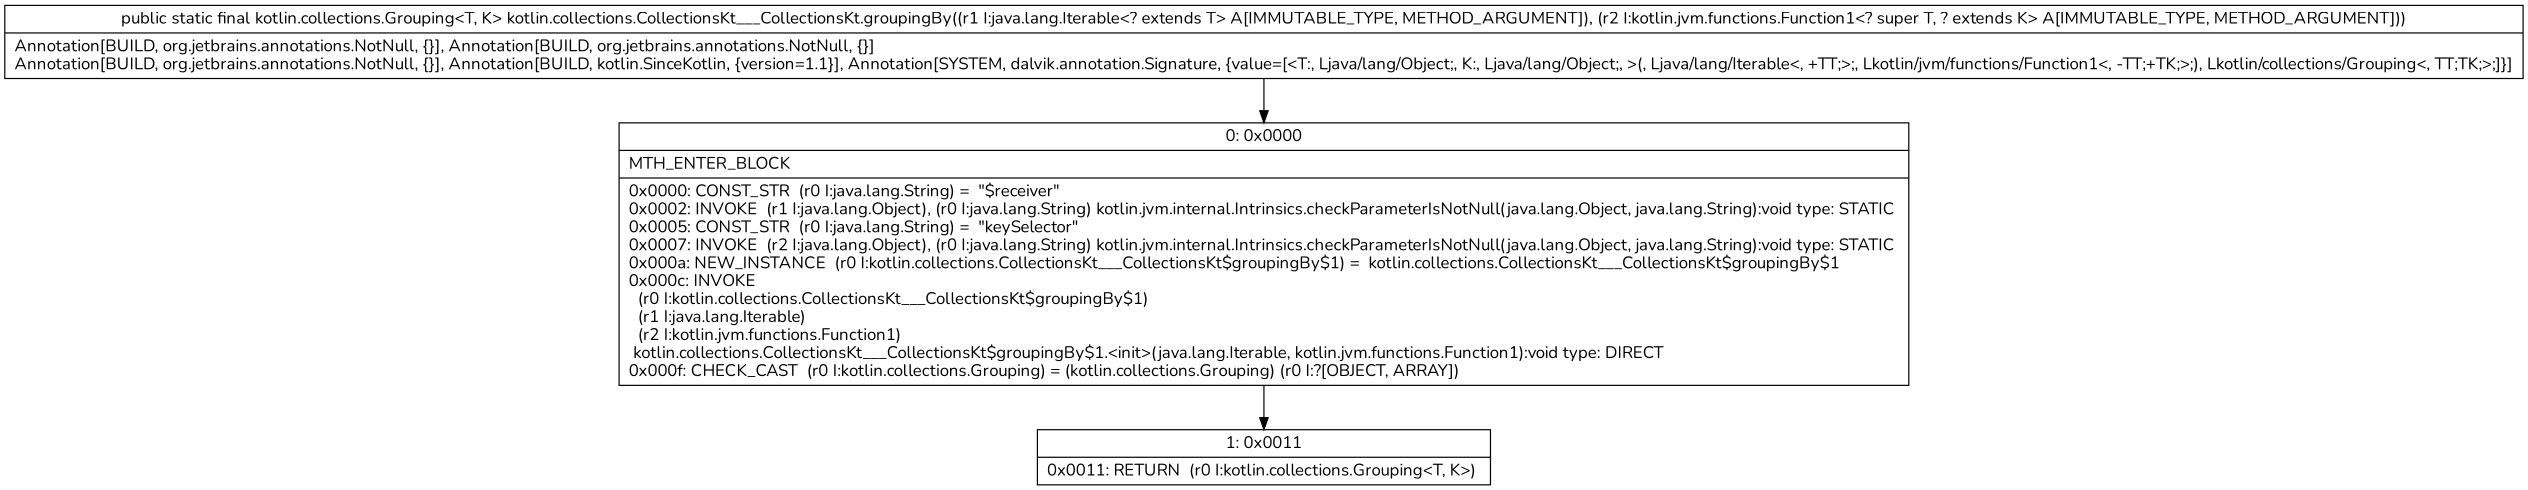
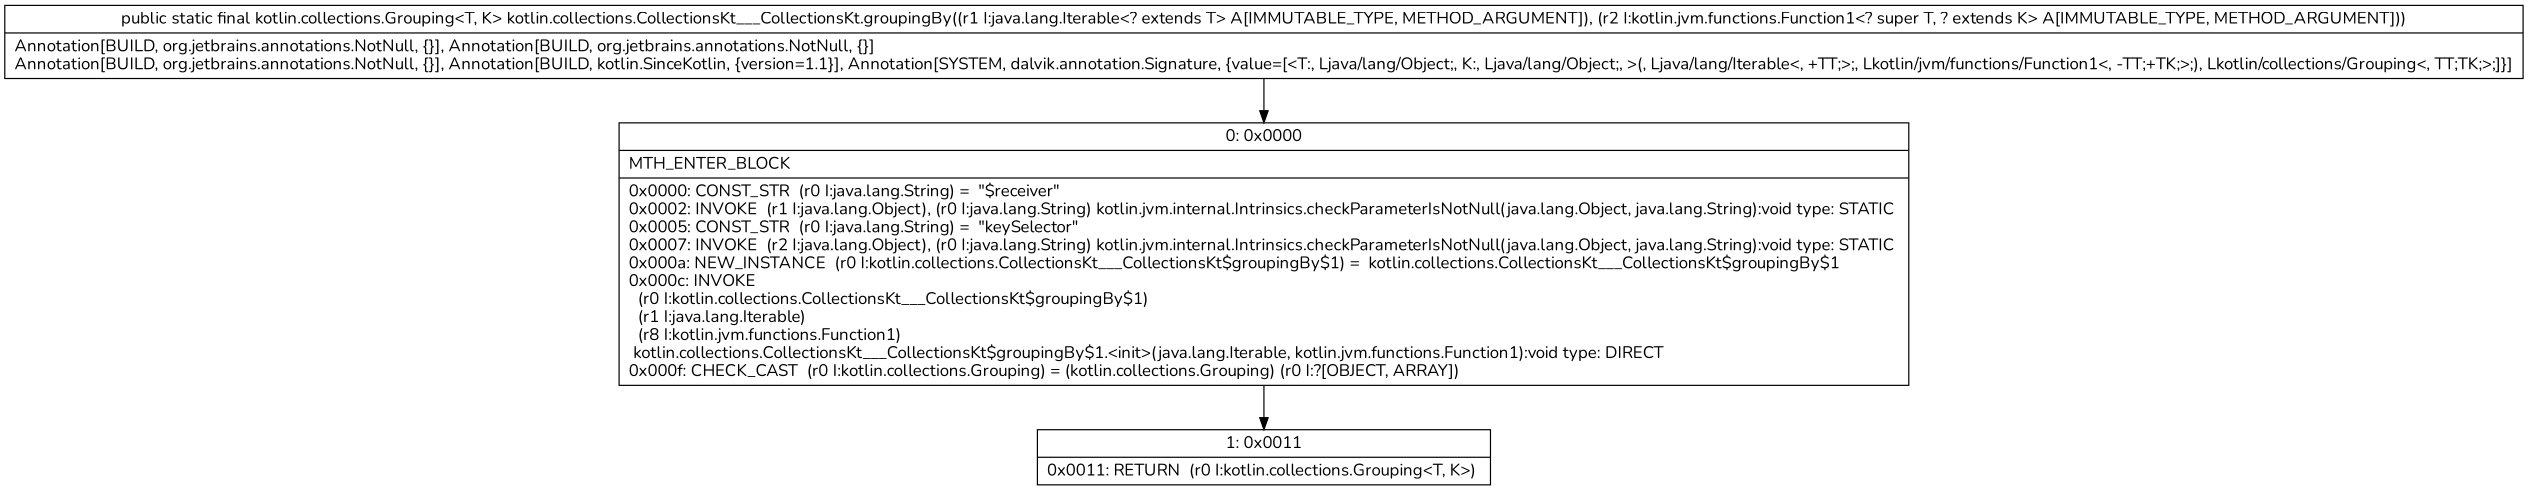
node "0: 0x0000": text "(r2 I:kotlin.jvm.functions.Function1)" -> "(r8 I:kotlin.jvm.functions.Function1)"
